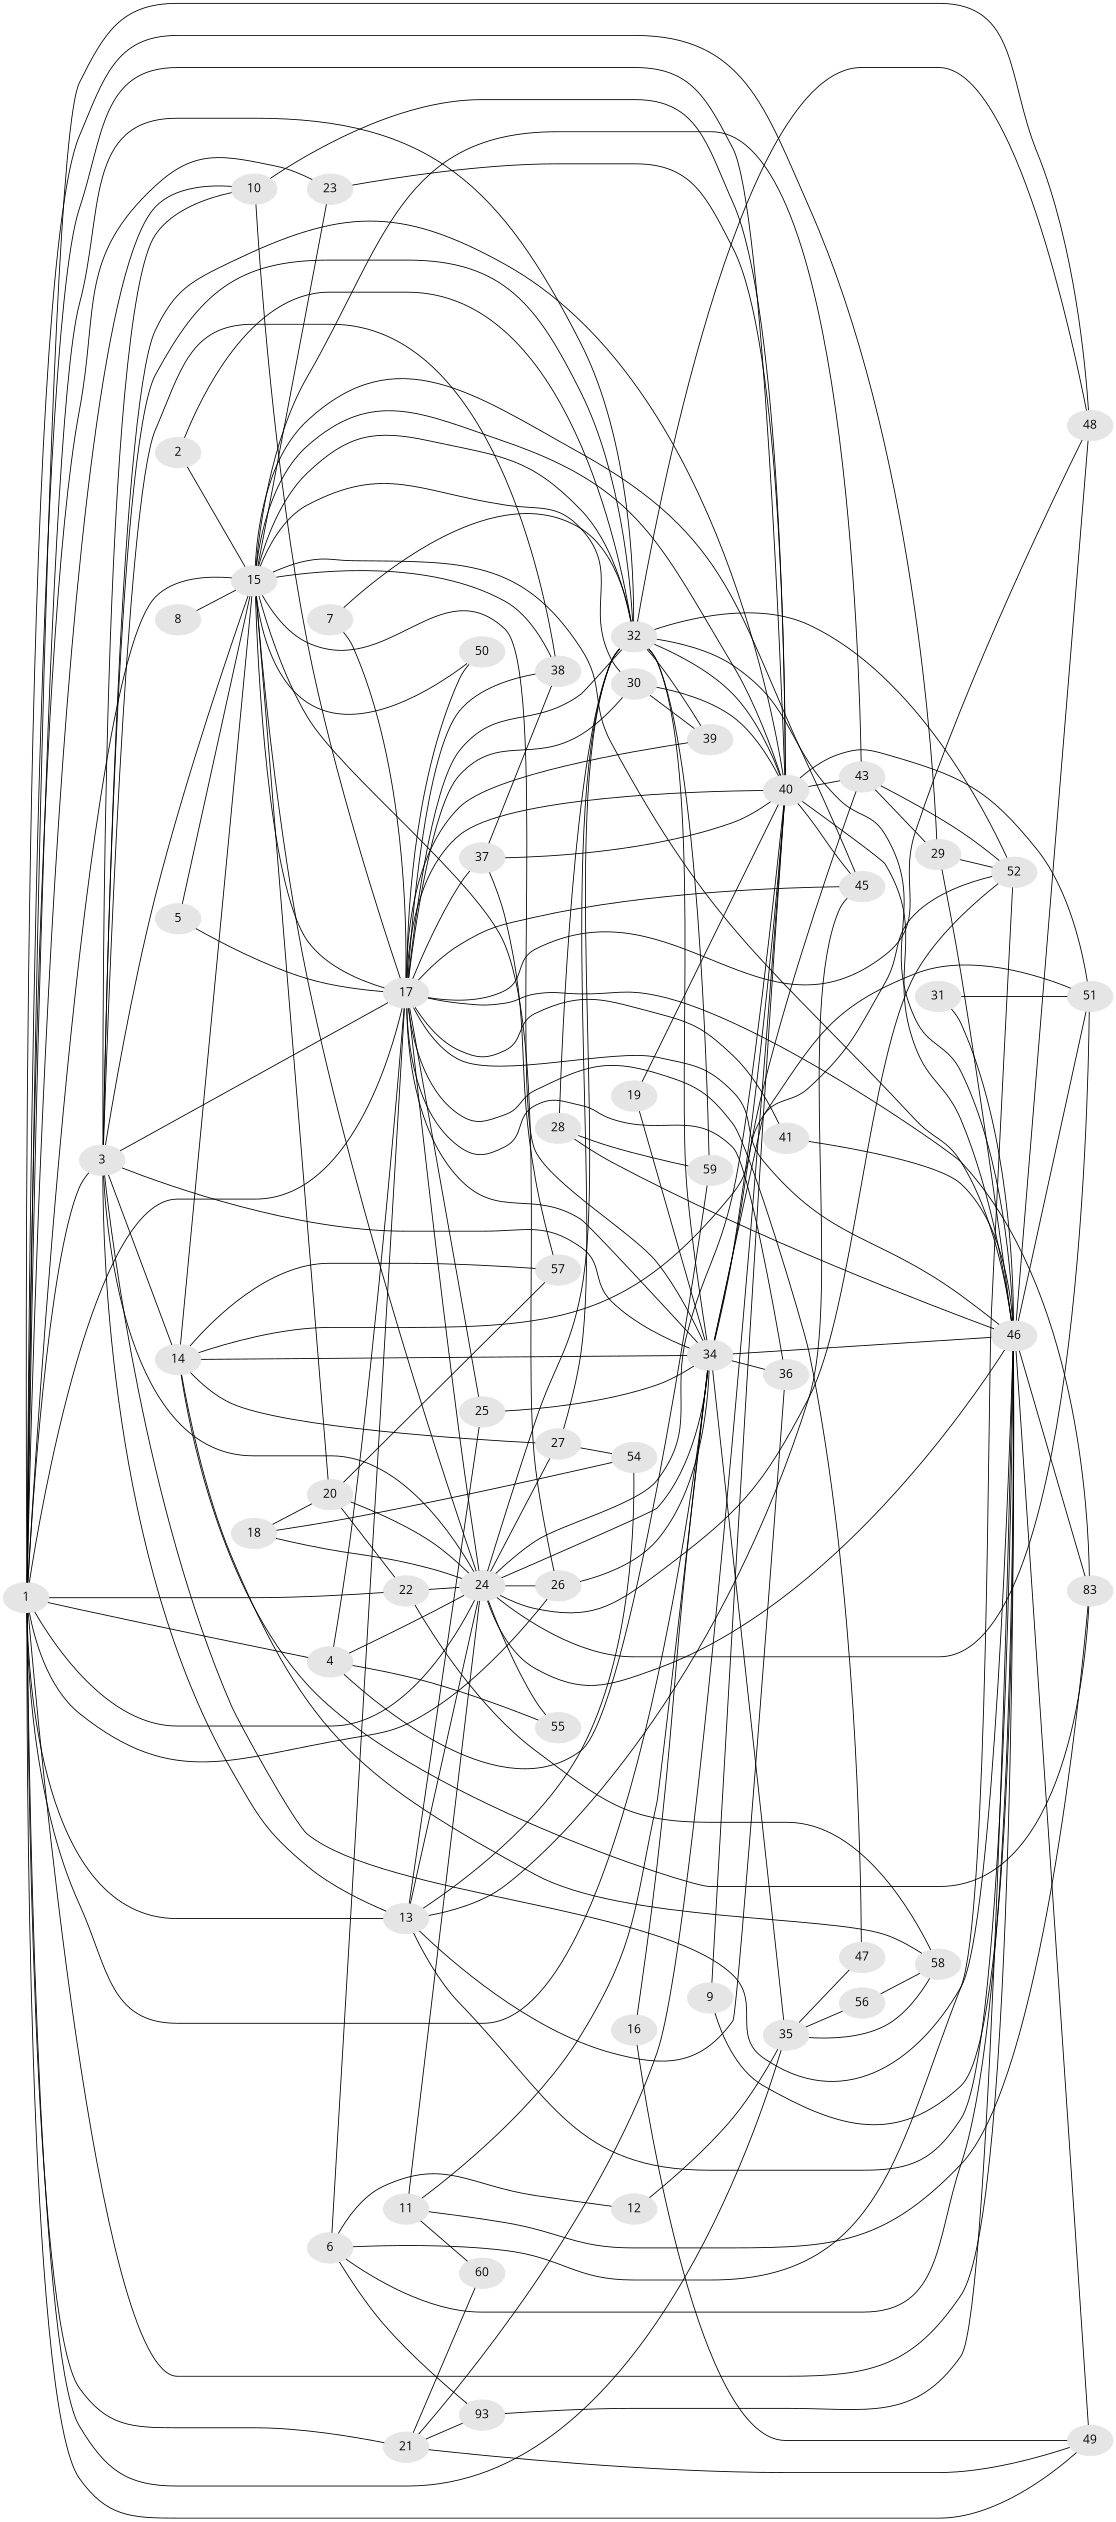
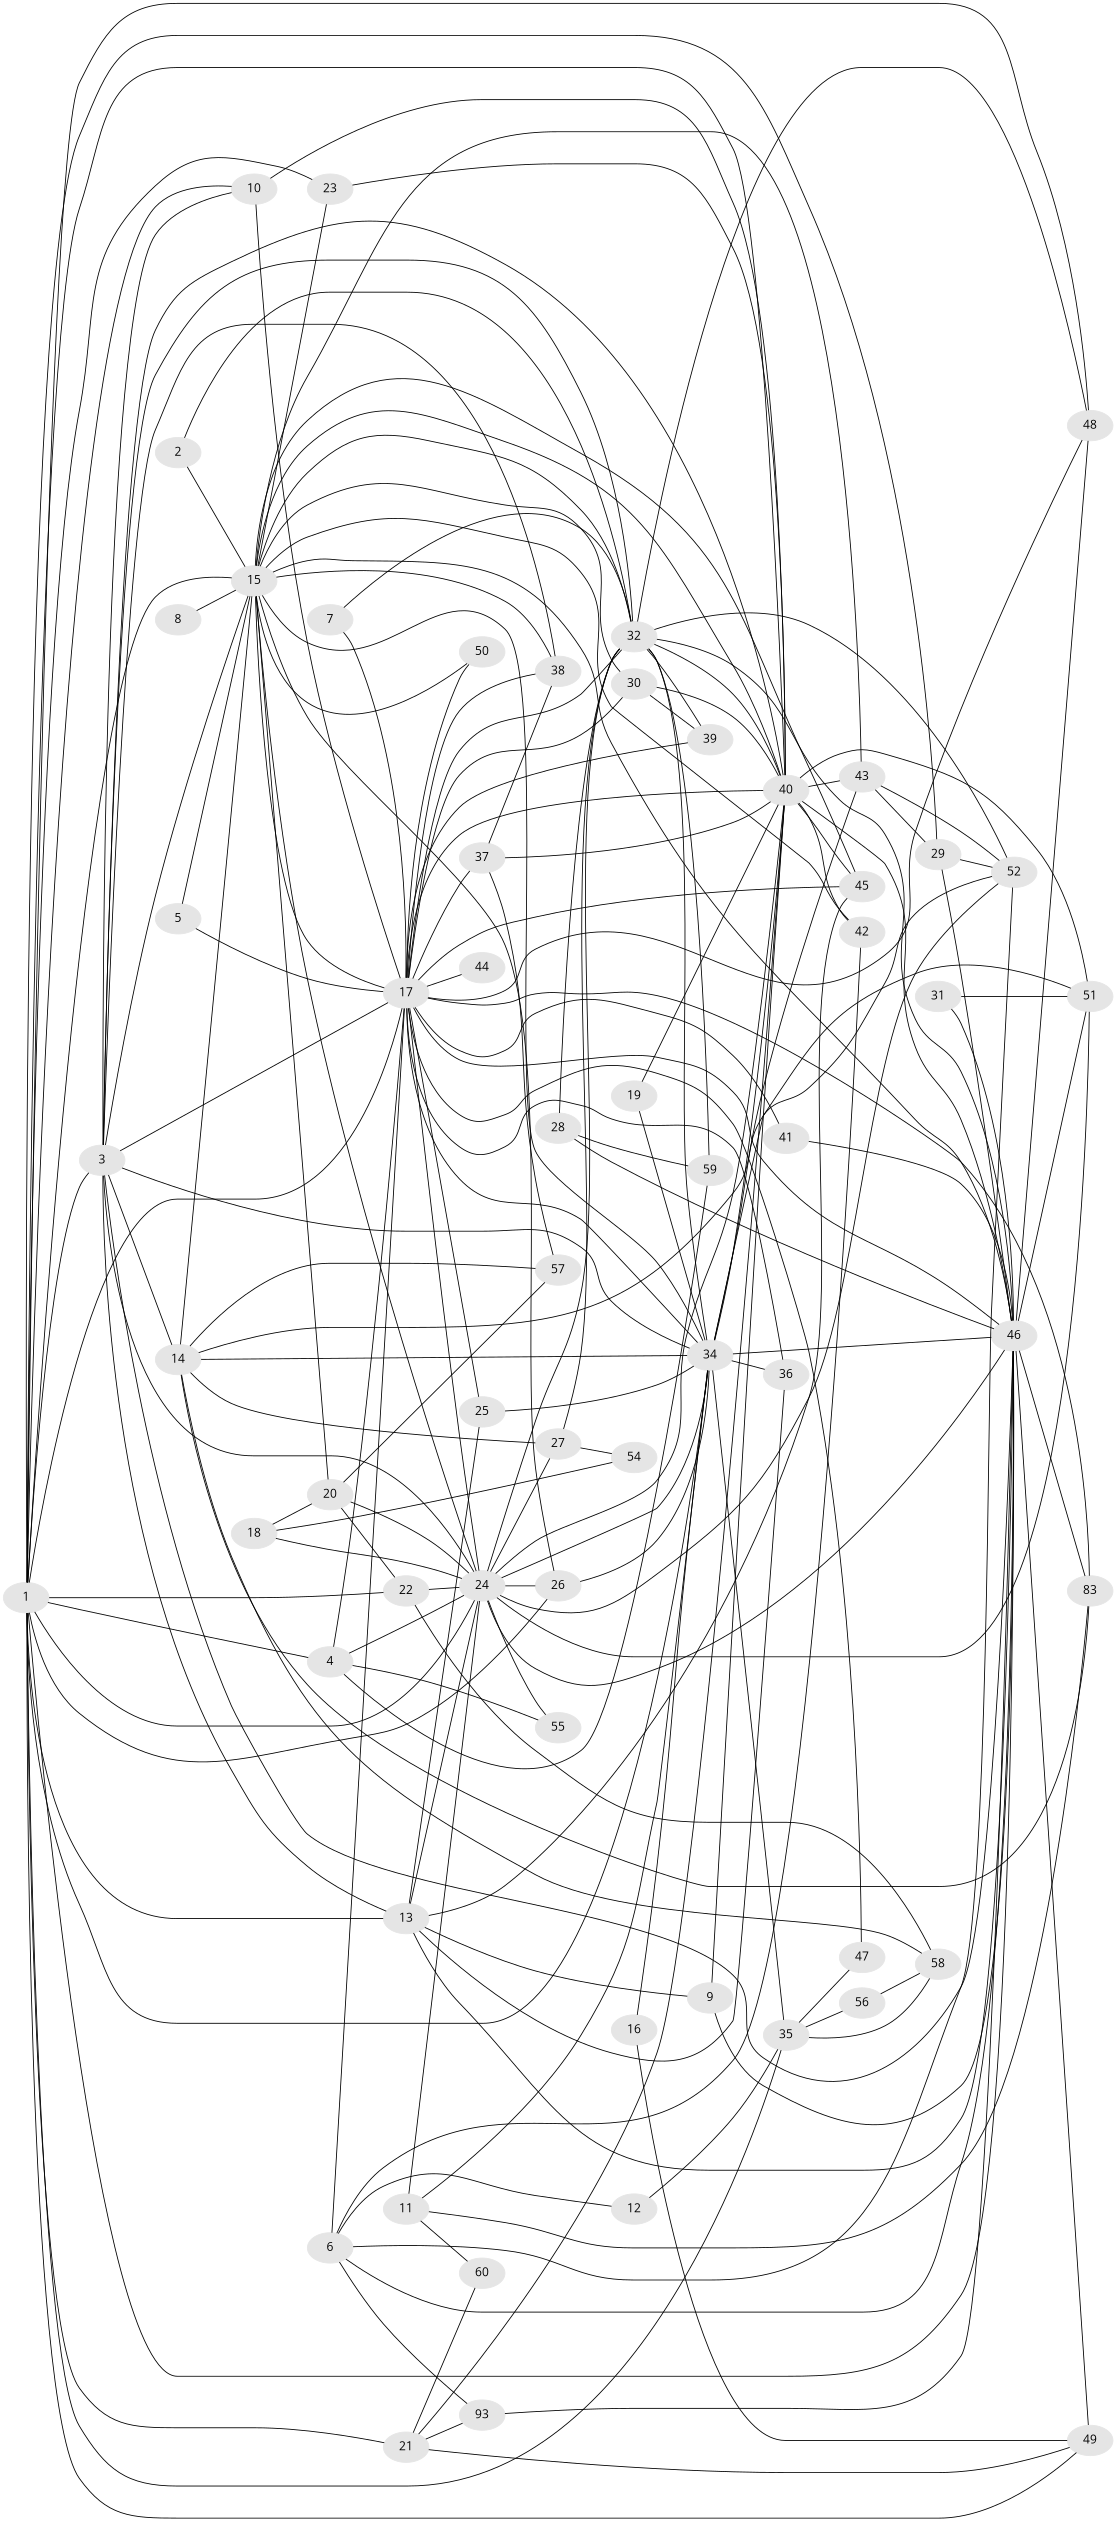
edge "32" -- "1": removed
node "42": added
node "44": added
edge "54" -- "13": now "9" -- "13"
